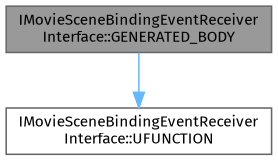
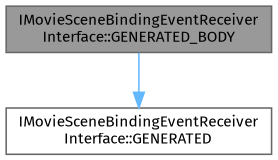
node "IMovieSceneBindingEventReceiver Interface::UFUNCTION": label "IMovieSceneBindingEventReceiver Interface::UFUNCTION" -> "IMovieSceneBindingEventReceiver Interface::GENERATED"
